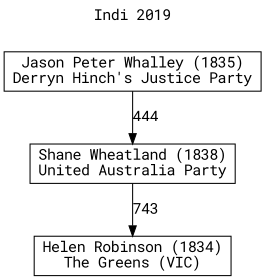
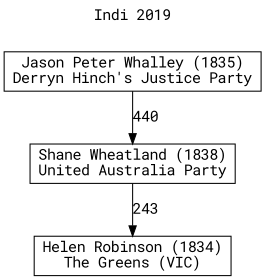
edge "Jason Peter Whalley (1835) Derryn Hinch's Justice Party" -> "Shane Wheatland (1838) United Australia Party": label "444" -> "440"
edge "Shane Wheatland (1838) United Australia Party" -> "Helen Robinson (1834) The Greens (VIC)": label "743" -> "243"
